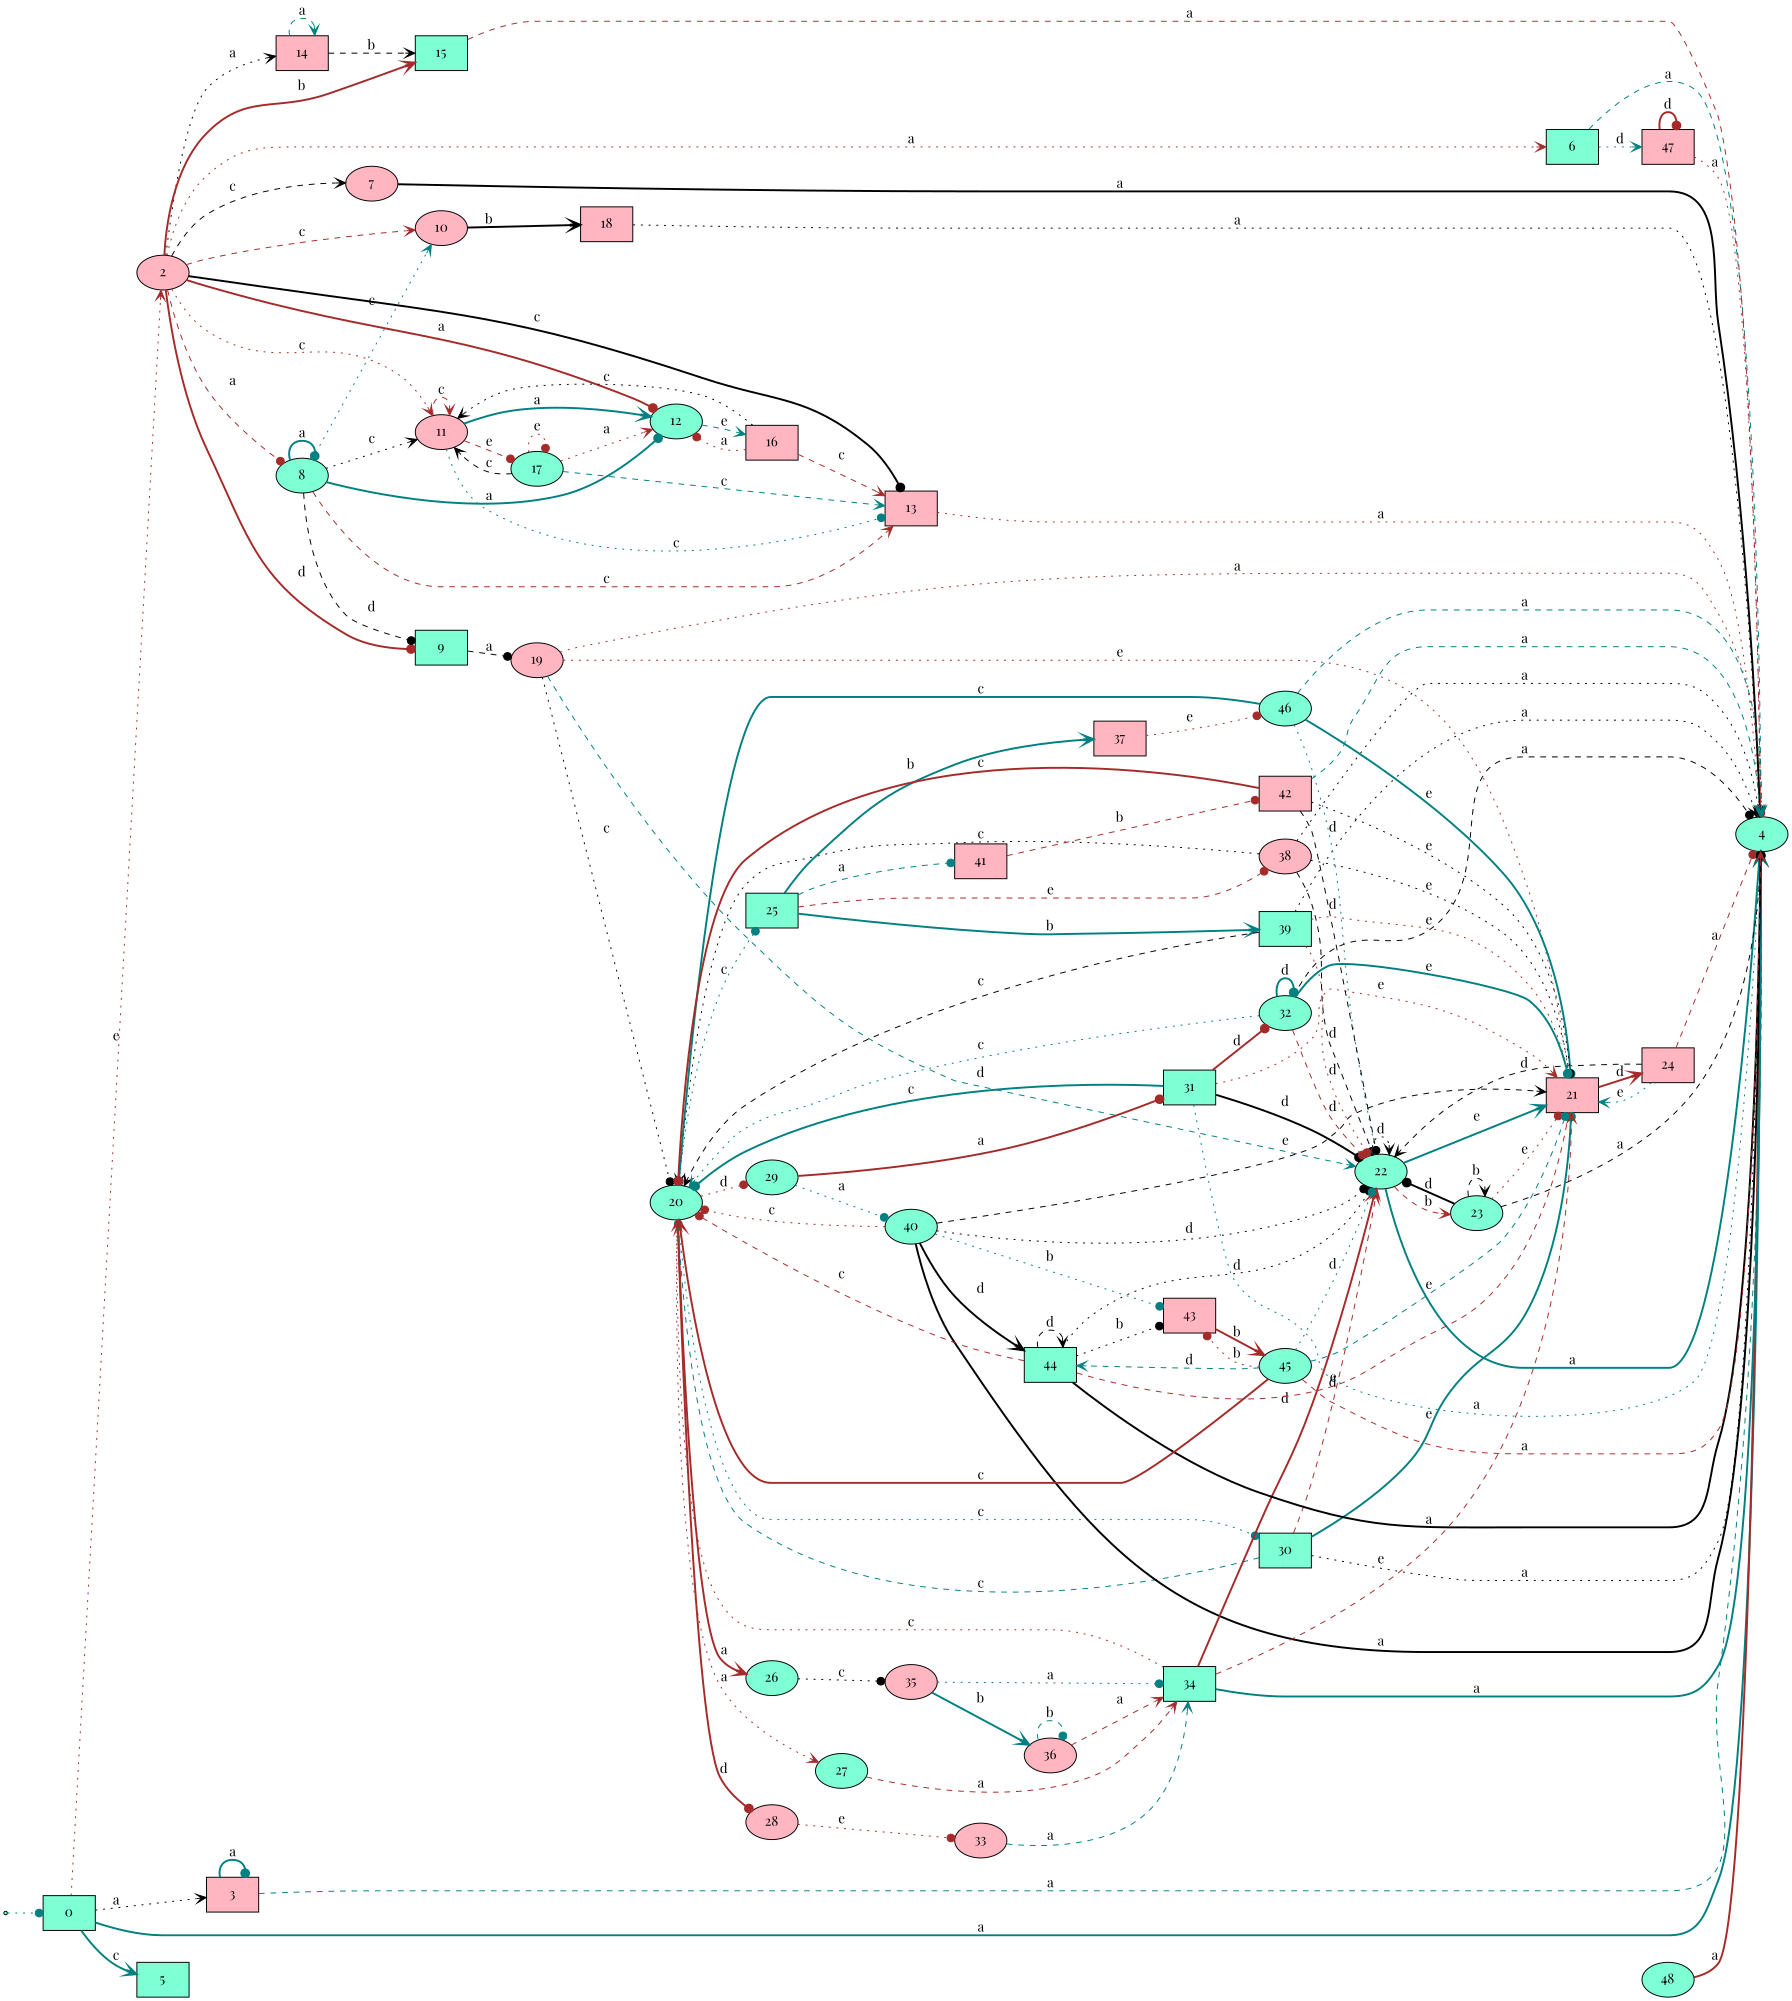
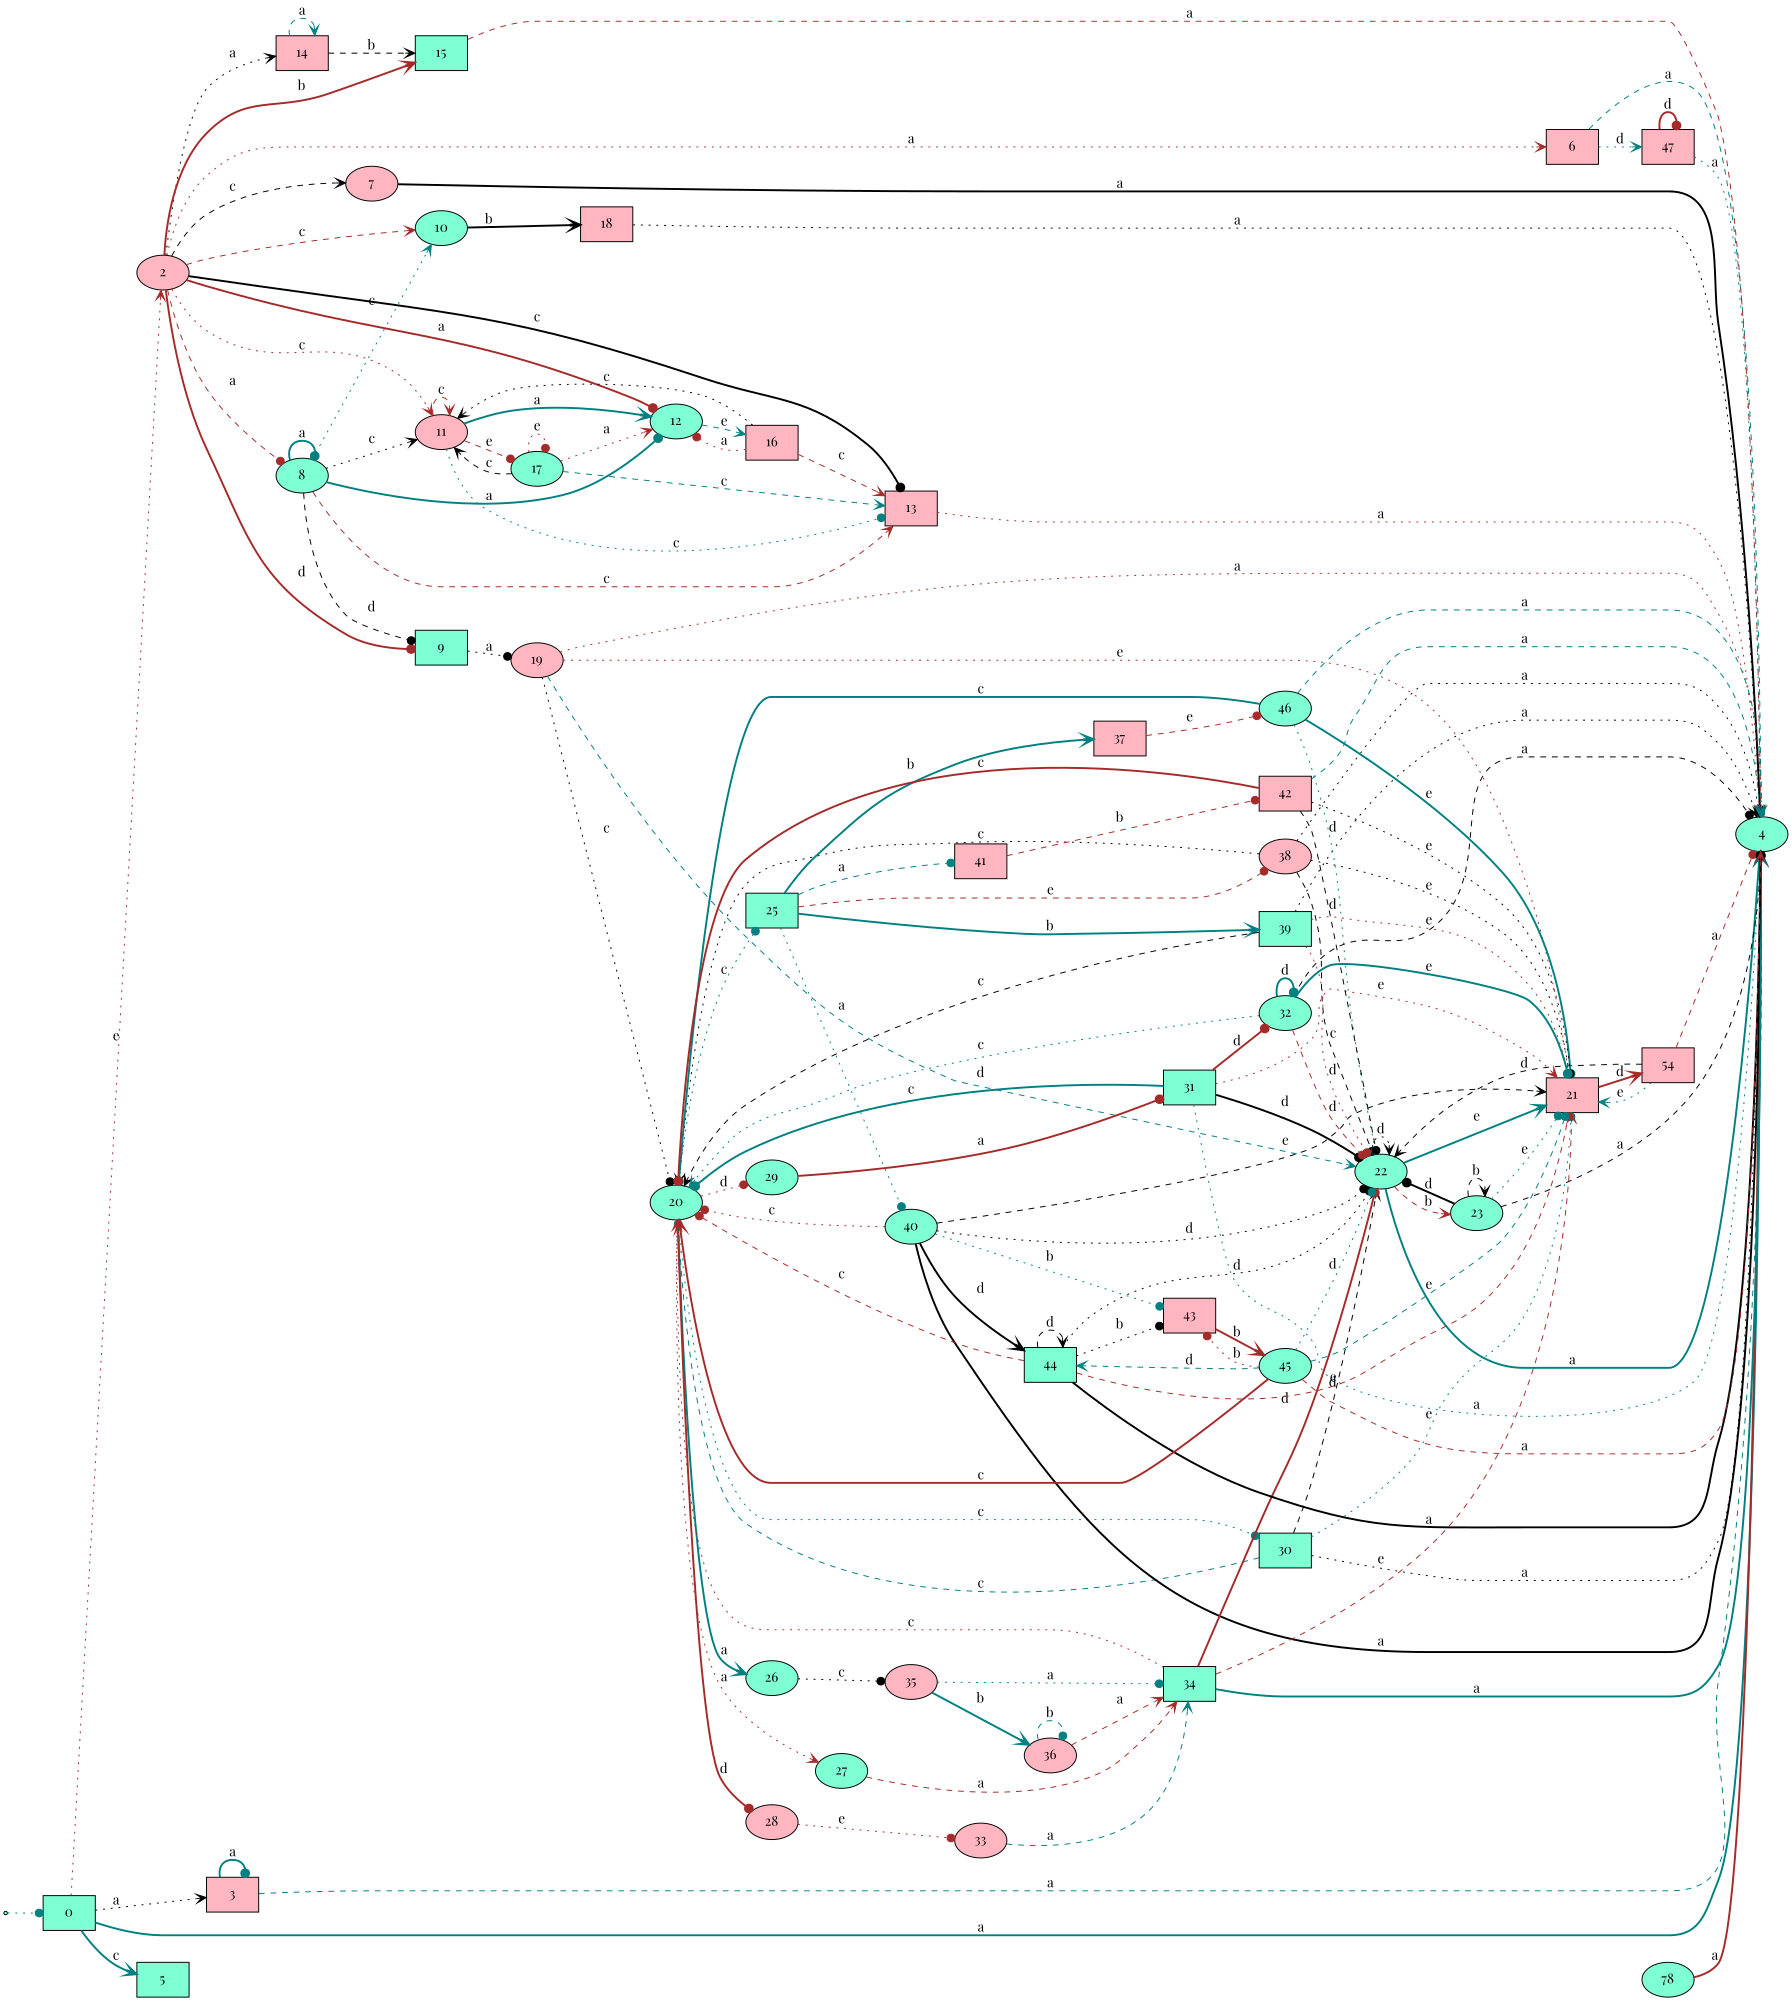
node "6": fillcolor aquamarine -> lightpink
node "10": fillcolor lightpink -> aquamarine
edge "47" -> "4": color brown -> teal
edge "9" -> "19": style dashed -> dotted
edge "37" -> "46": style dotted -> dashed
edge "38" -> "22": label "d" -> "c"
node "24": label "24" -> "54"
edge "23" -> "21": color brown -> teal
edge "29" -> "40": now "25" -> "40"
edge "30" -> "21": style bold -> dotted
edge "30" -> "22": color brown -> black
edge "34" -> "22": arrowhead vee -> dot
edge "20" -> "26": color brown -> teal
node "48": label "48" -> "78"
